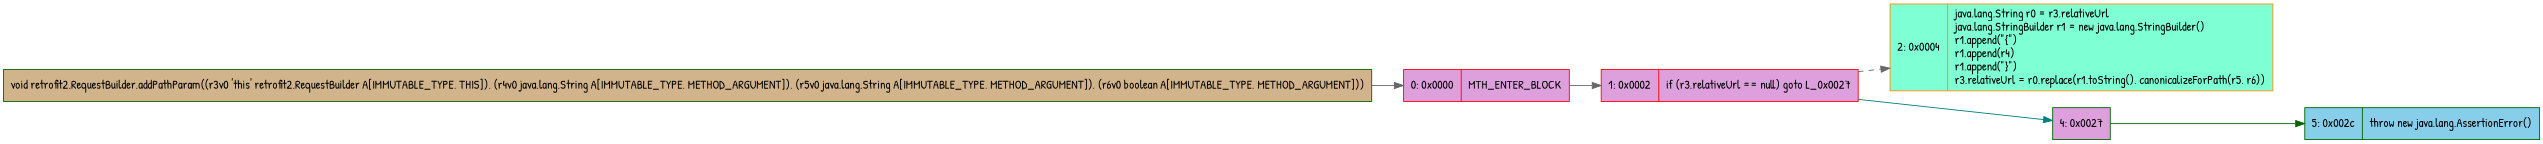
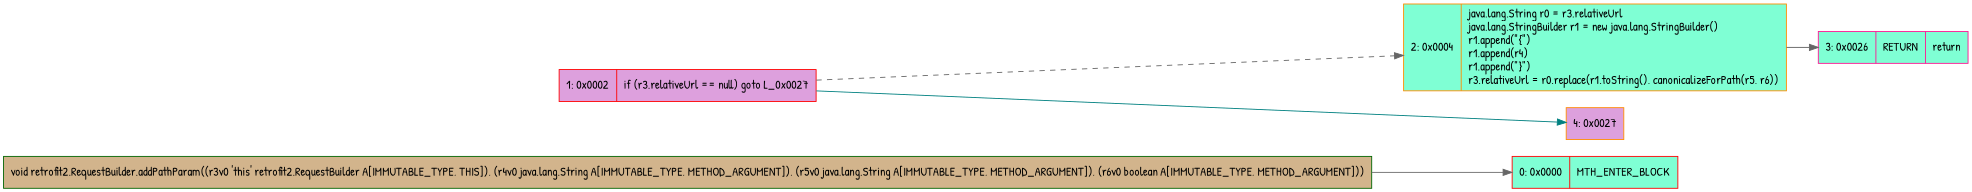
node "3: 0x0026": added
node "0: 0x0000": fillcolor plum -> aquamarine
edge "0: 0x0000" -> "1: 0x0002": removed
node "4: 0x0027": color darkgreen -> darkorange
node "5: 0x002c": removed
